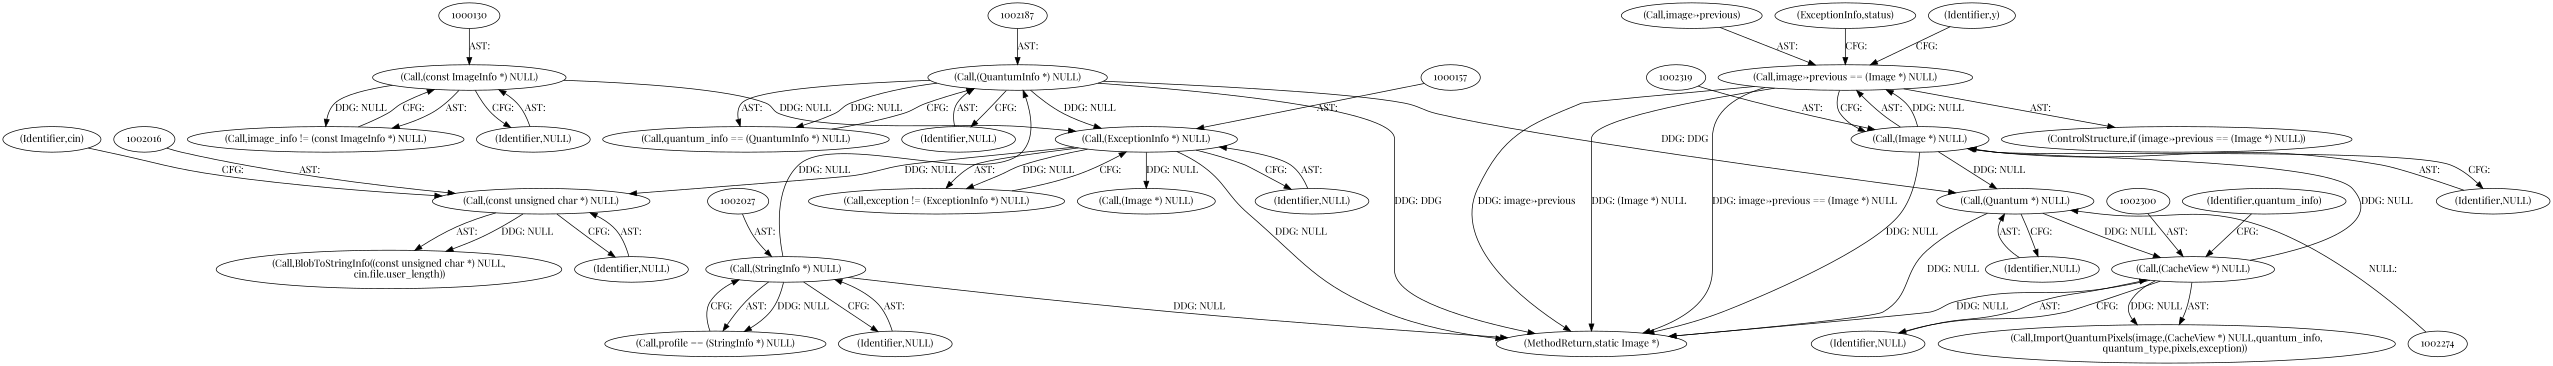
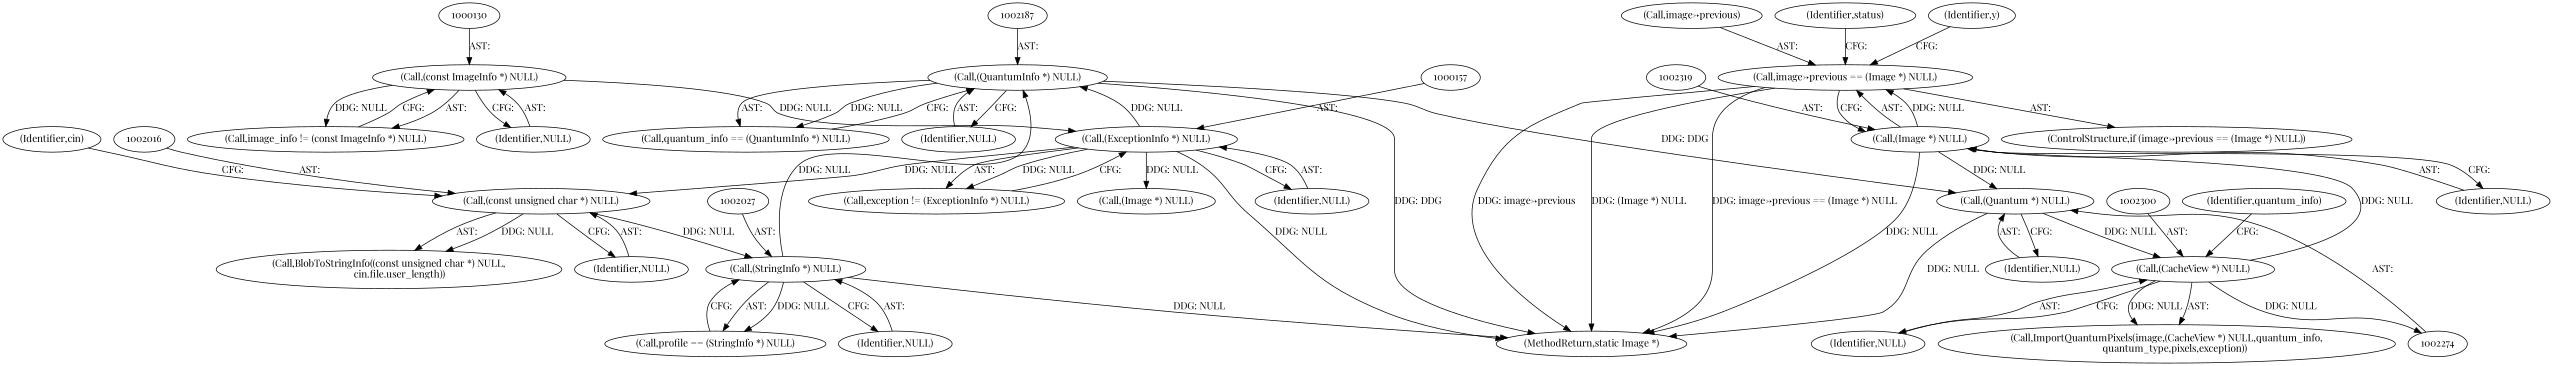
node "(ExceptionInfo,status)": label "(ExceptionInfo,status)" -> "(Identifier,status)"
edge "(Call,(QuantumInfo *) NULL)" -> "(Call,(ExceptionInfo *) NULL)": reversed
edge "(Call,(const unsigned char *) NULL)" -> "(Call,(StringInfo *) NULL)": added, label "DDG: NULL"
edge "1002274" -> "(Call,(Quantum *) NULL)": label "NULL: " -> "AST: "
edge "(Call,(CacheView *) NULL)" -> "(MethodReturn,static Image *)": now "(Call,(CacheView *) NULL)" -> "1002274"
